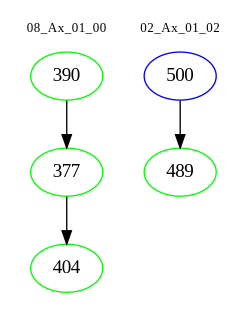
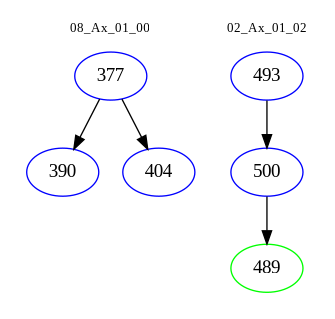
node "390": color green -> blue
node "493": added
edge "390" -> "377": reversed
node "377": color green -> blue
node "404": color green -> blue
